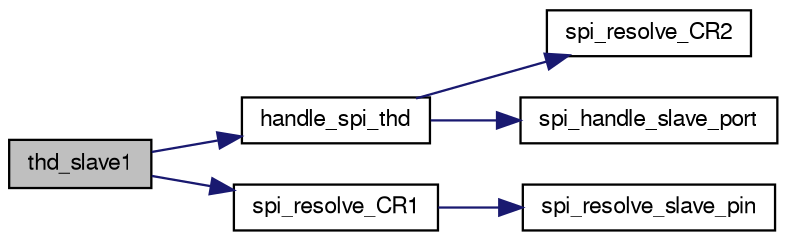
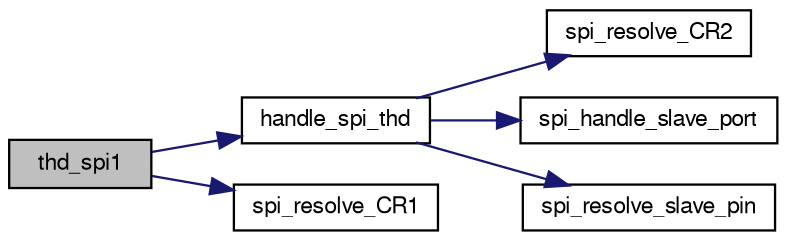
node "thd_slave1": label "thd_slave1" -> "thd_spi1"
edge "spi_resolve_CR1" -> "spi_resolve_slave_pin": now "handle_spi_thd" -> "spi_resolve_slave_pin"
